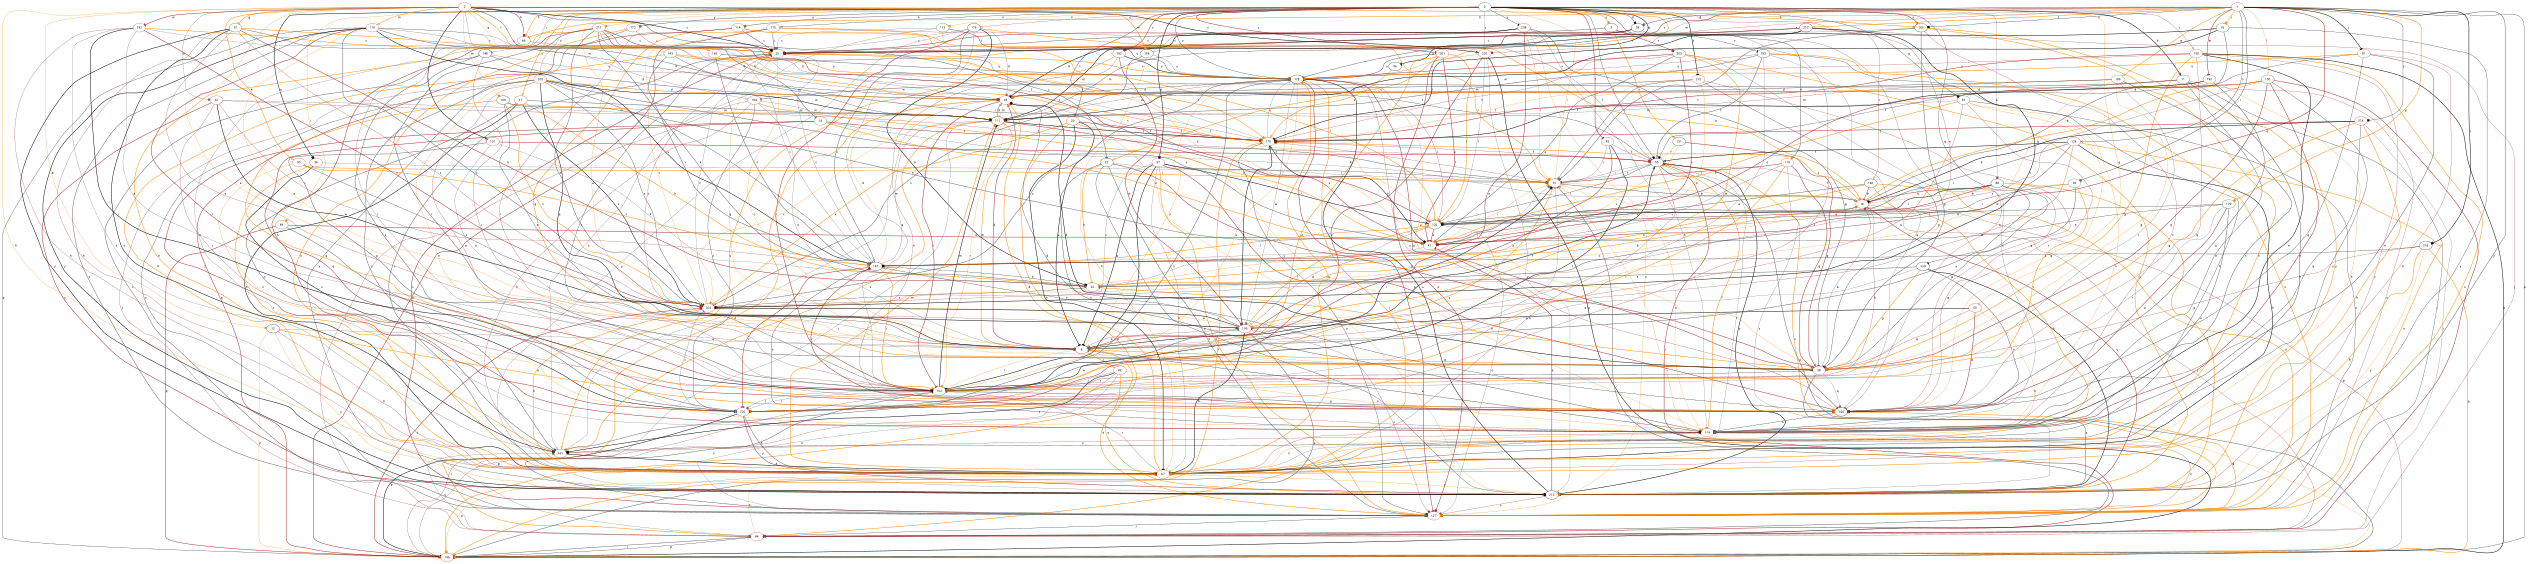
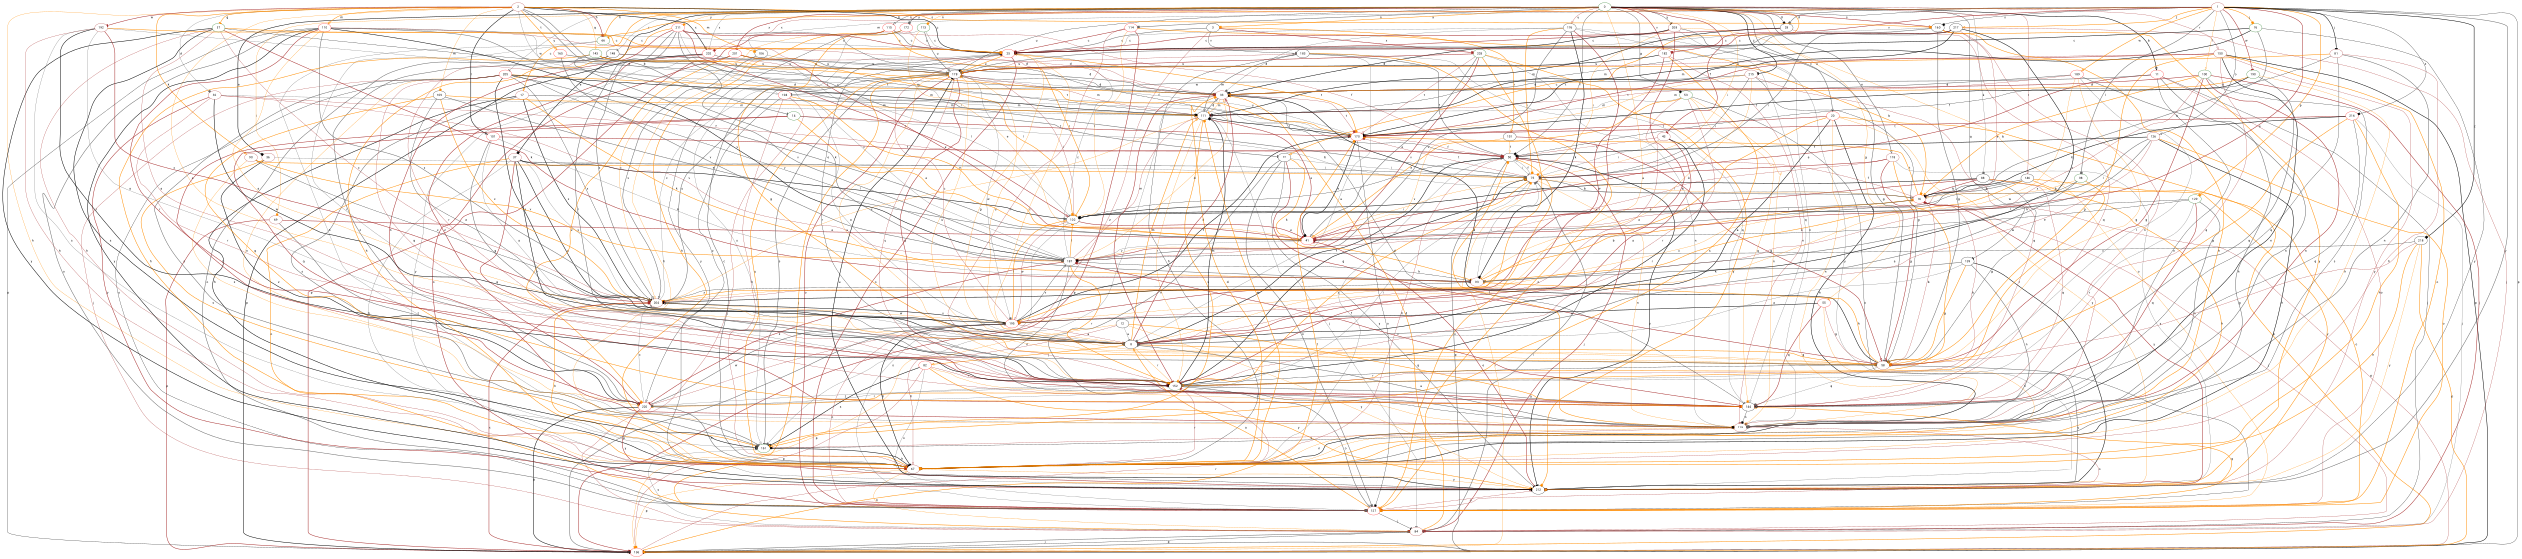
edge "2" -> "12": removed, label "b"
node "56": removed
